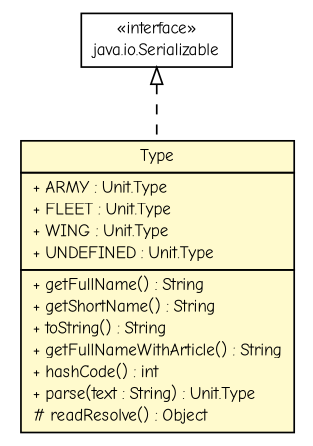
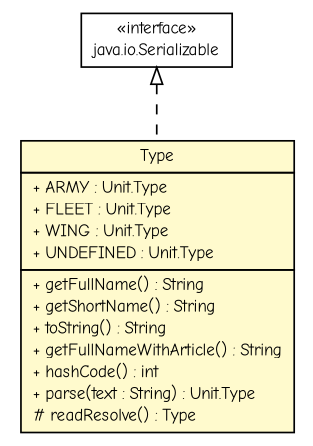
node "Type": text "# readResolve() : Object" -> "# readResolve() : Type"
